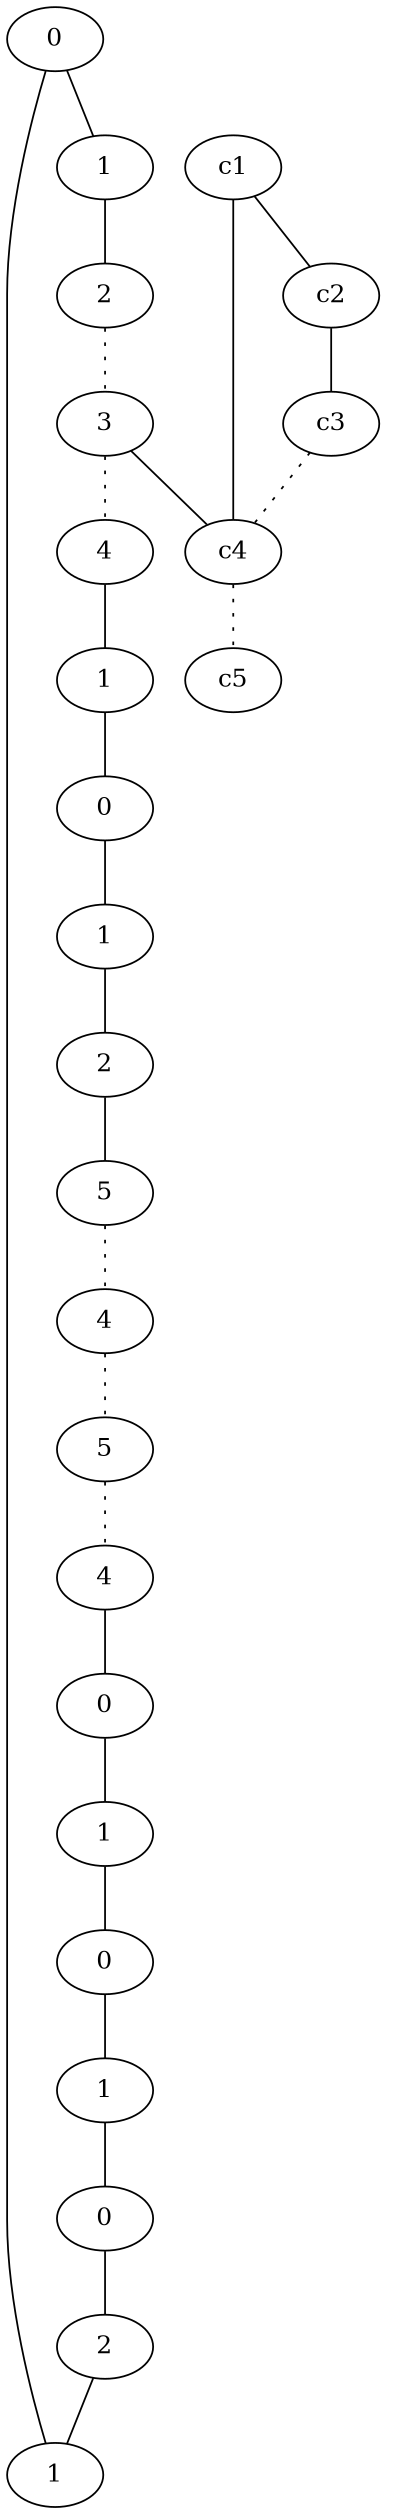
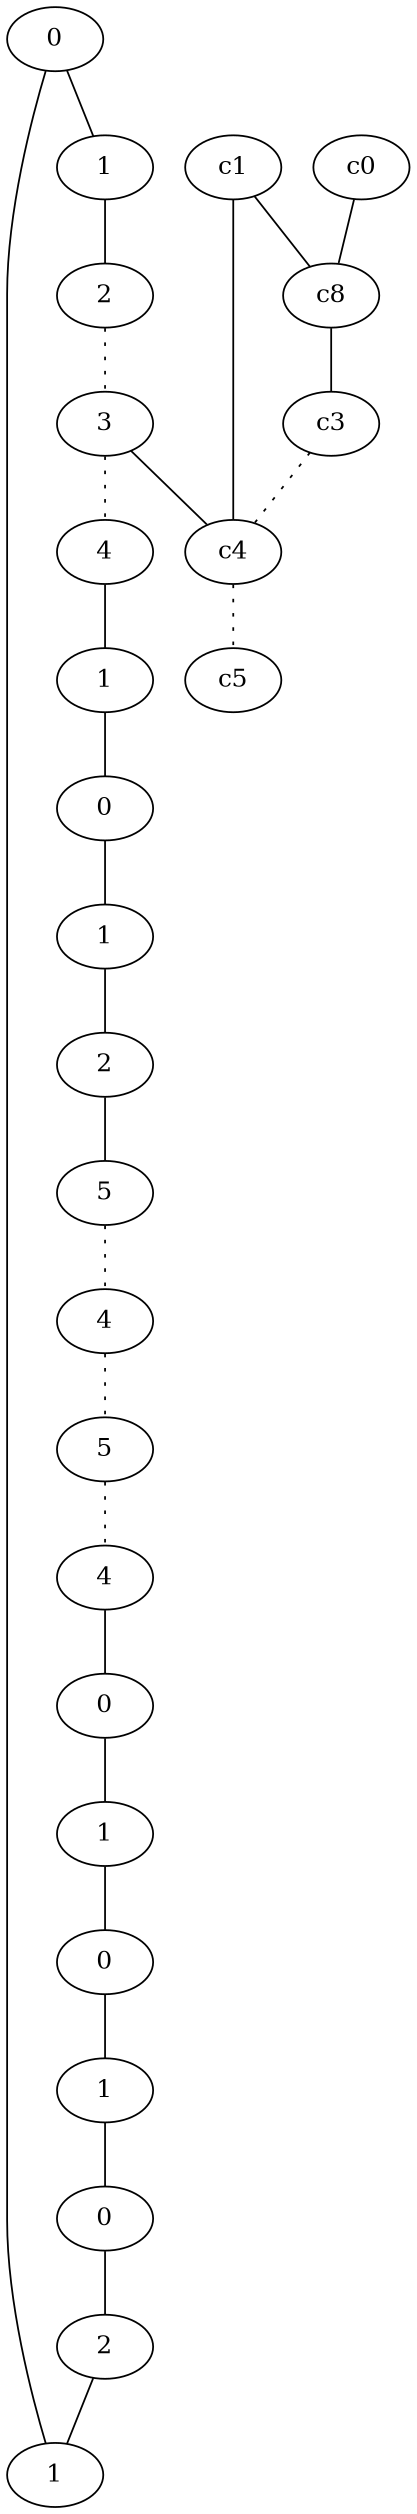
node "c0": added
node "c2": label "c2" -> "c8"
